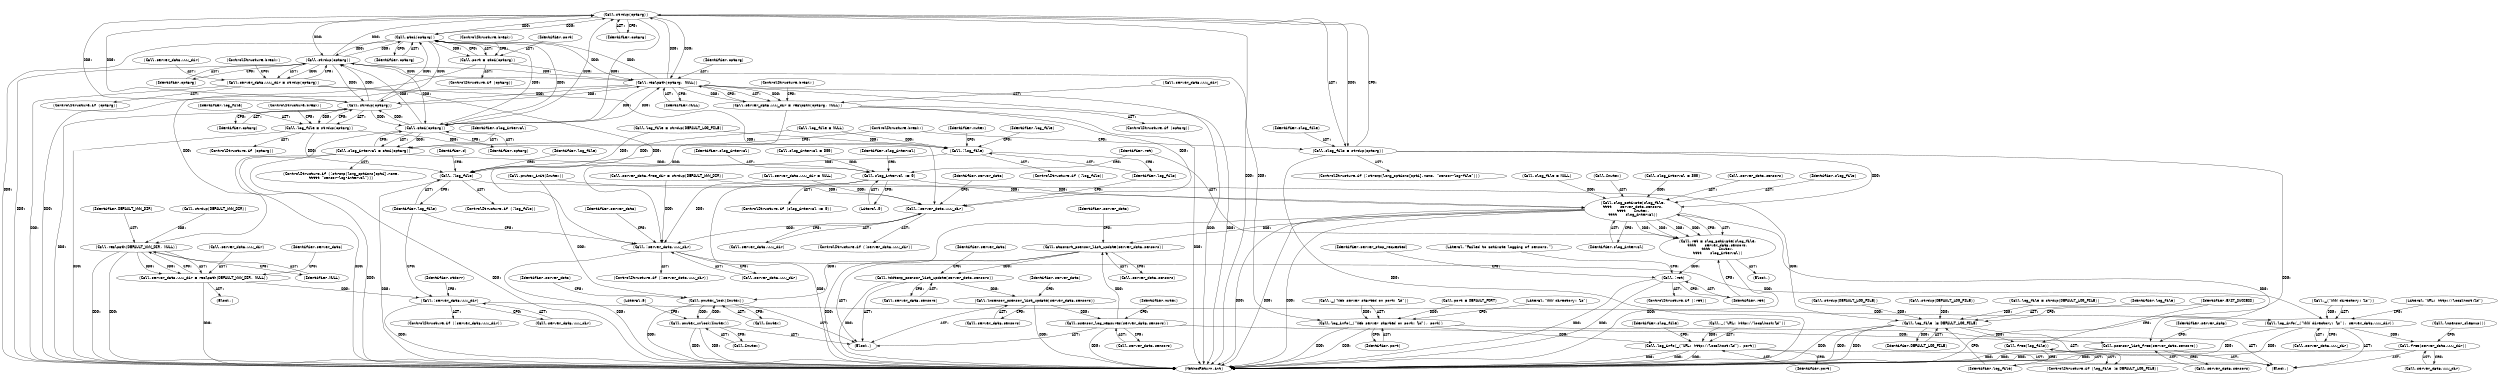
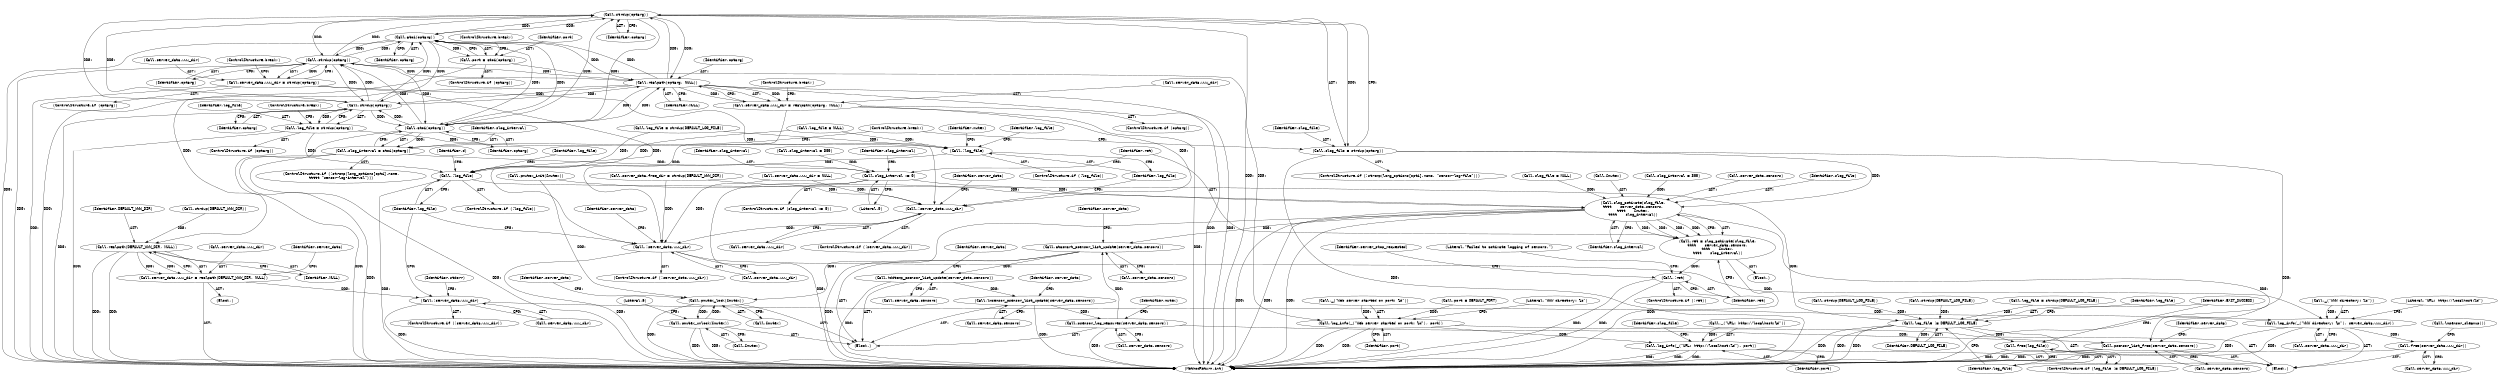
edge "(Call,server_data.www_dir = realpath(DEFAULT_WWW_DIR, NULL))" -> "(MethodReturn,int)": label "DDG: " -> "AST: "
